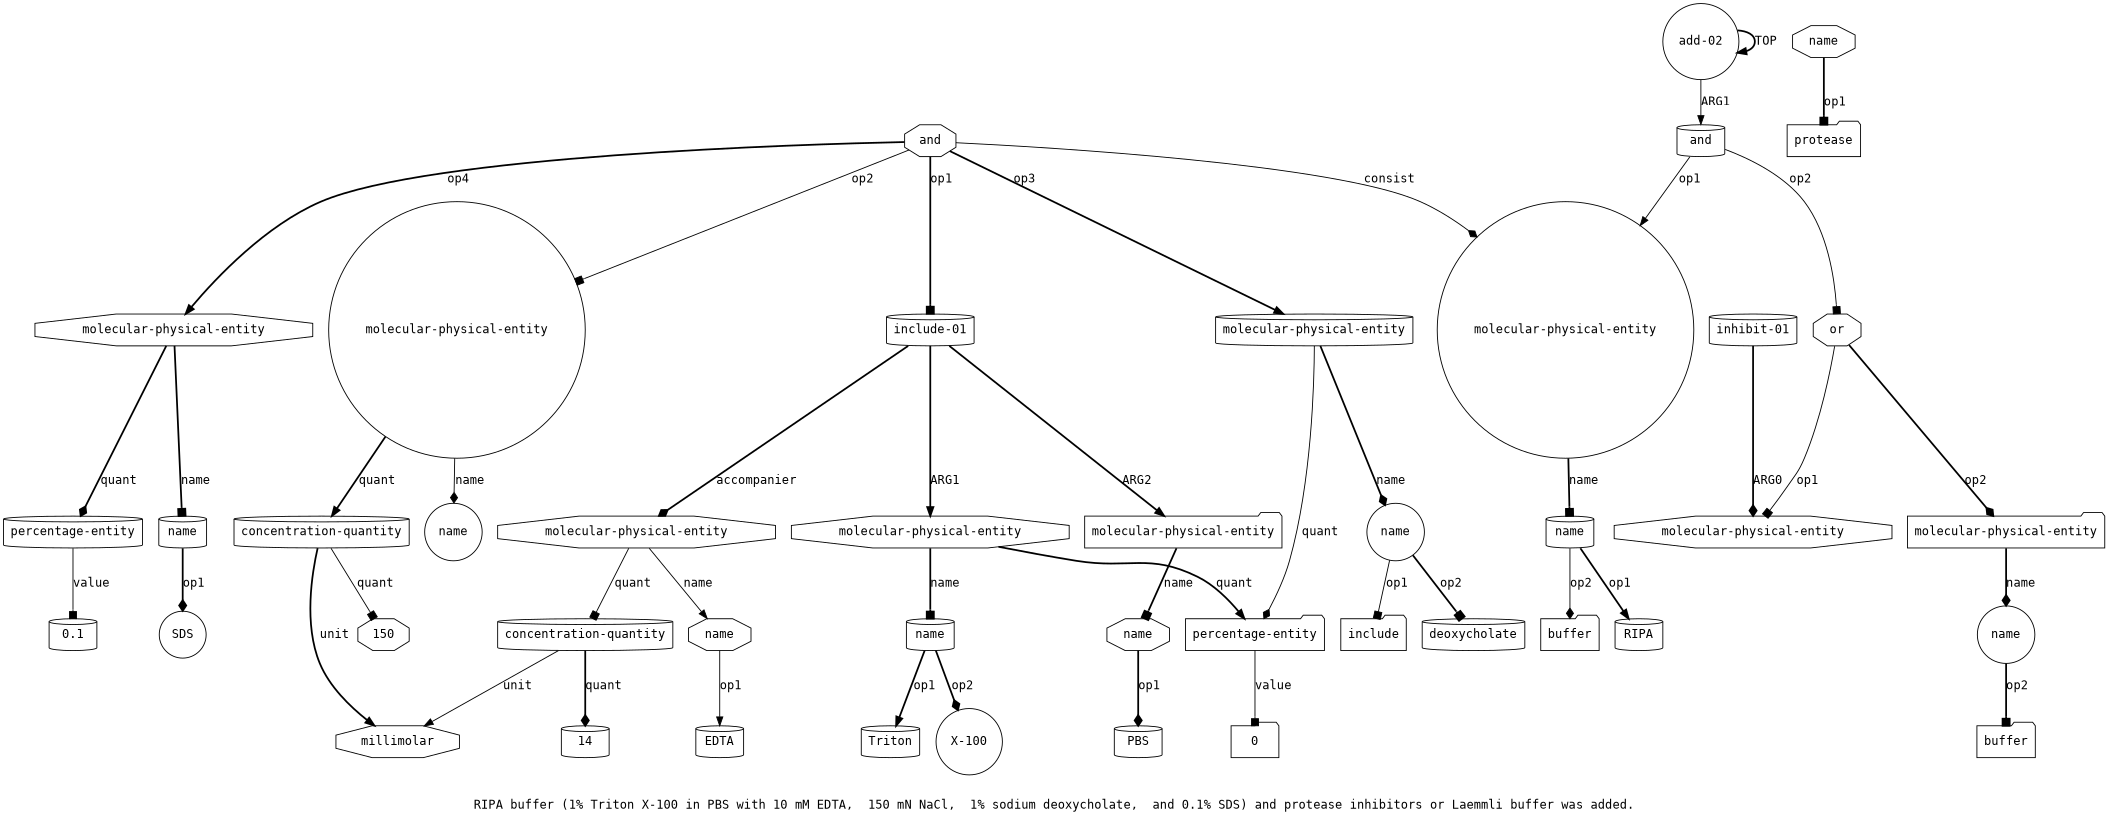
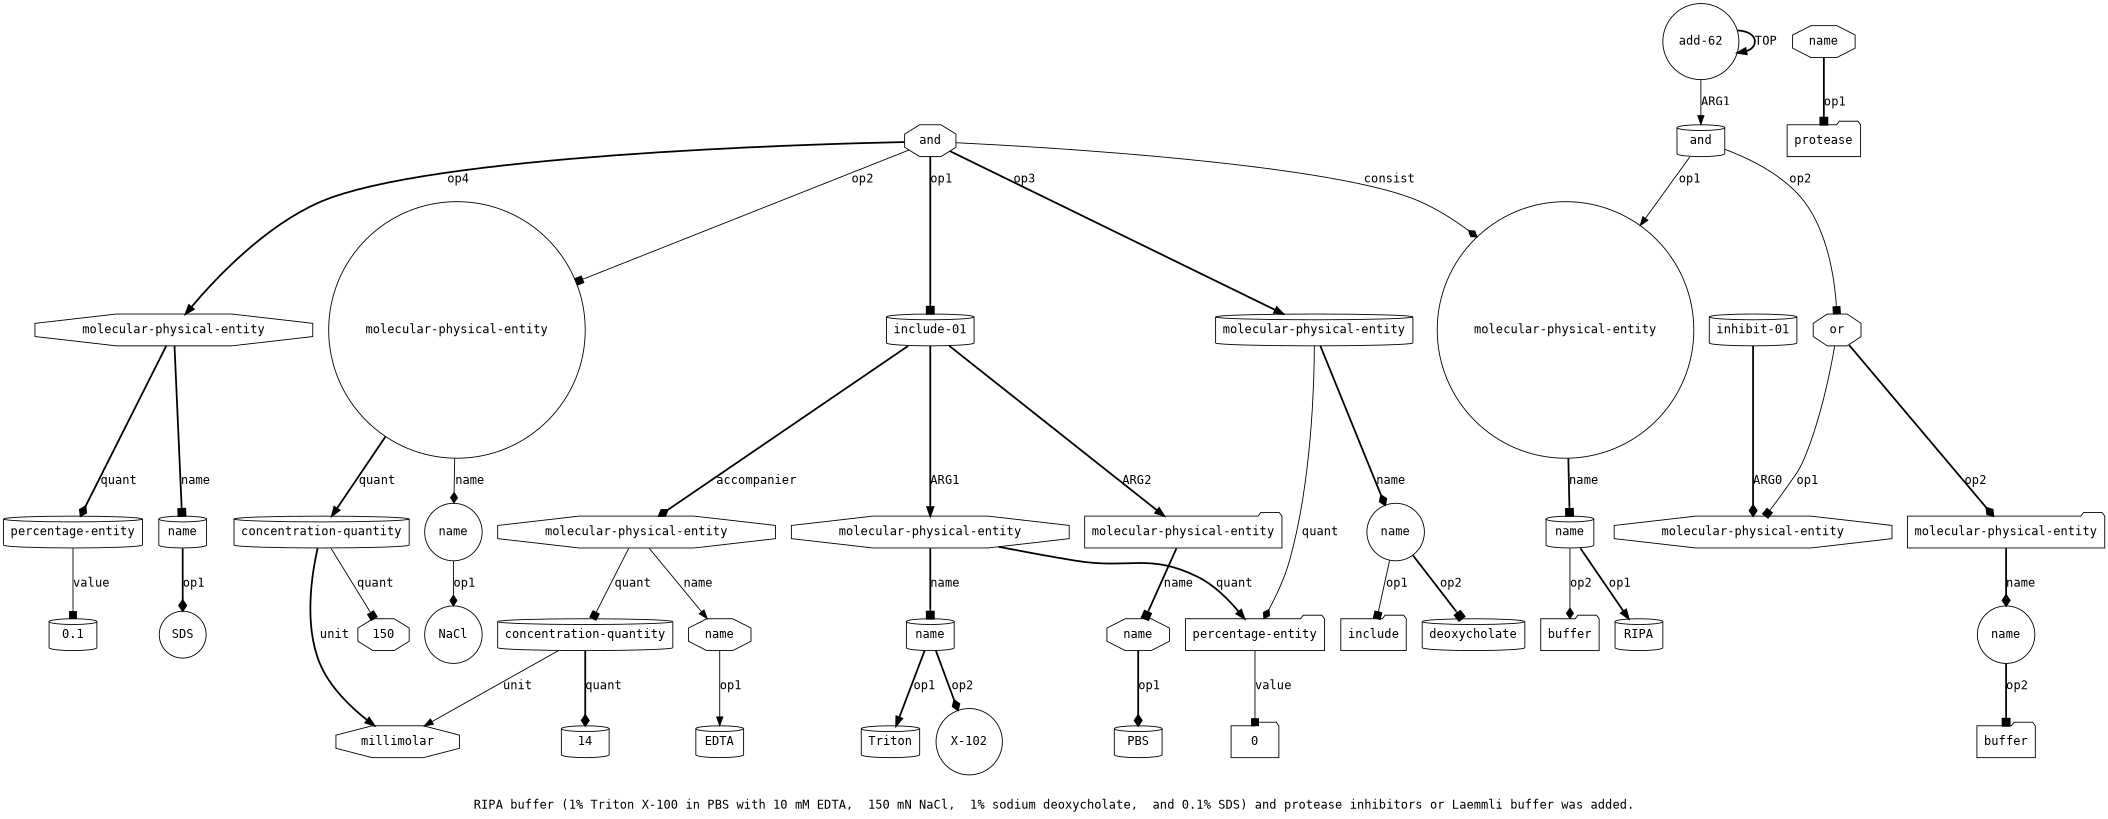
node "add-02": label "add-02" -> "add-62"
node "NaCl": added
node "X-100": label "X-100" -> "X-102"
